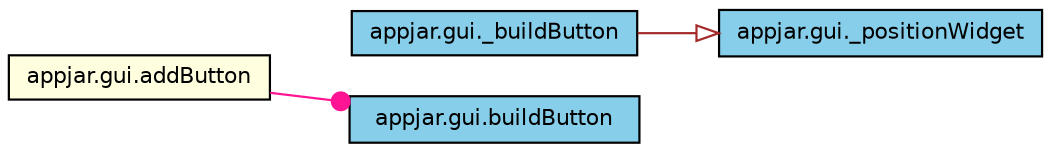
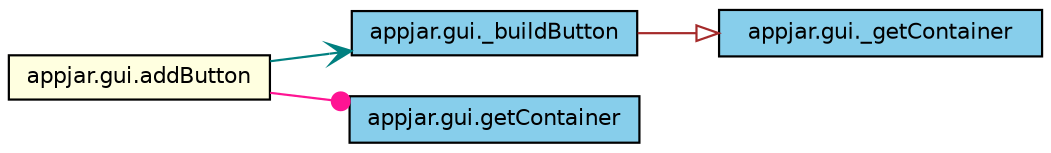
node "appjar.gui._positionWidget": label "appjar.gui._positionWidget" -> "appjar.gui._getContainer"
edge "appjar.gui.addButton" -> "appjar.gui._buildButton": added
node "appjar.gui.buildButton": label "appjar.gui.buildButton" -> "appjar.gui.getContainer"
